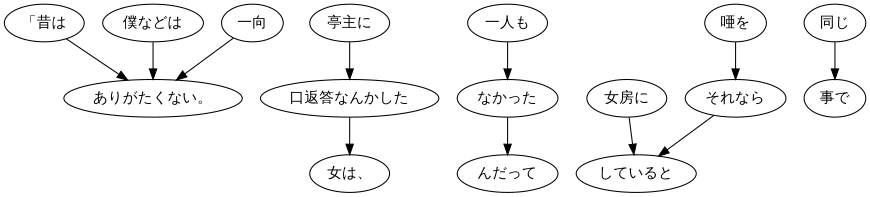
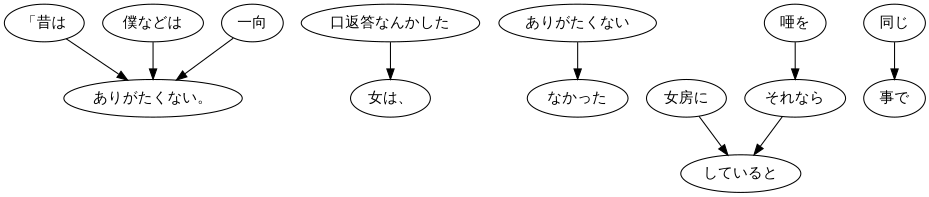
node "亭主に": removed
node "一人も": label "一人も" -> "ありがたくない"
node "んだって": removed
